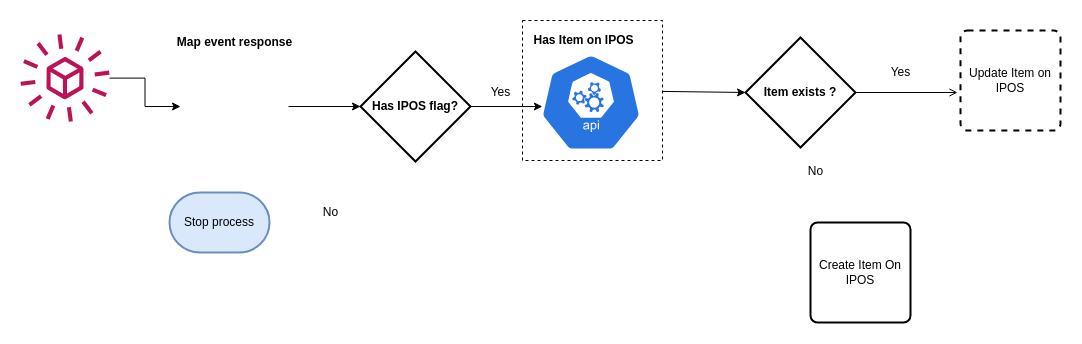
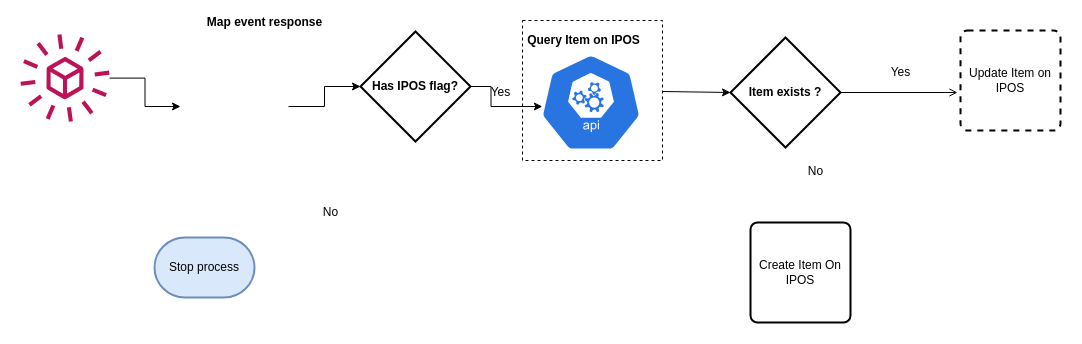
node "Has Item on IPOS": label "Has Item on IPOS" -> "Query Item on IPOS"
node "Map event response": moved (235, 43) -> (265, 23)
node "Item exists ?": moved (801, 93) -> (786, 93)
node "Has IPOS flag?": moved (416, 107) -> (416, 87)
node "Stop process": moved (220, 223) -> (205, 268)
node "Create Item On IPOS": moved (861, 273) -> (801, 273)
